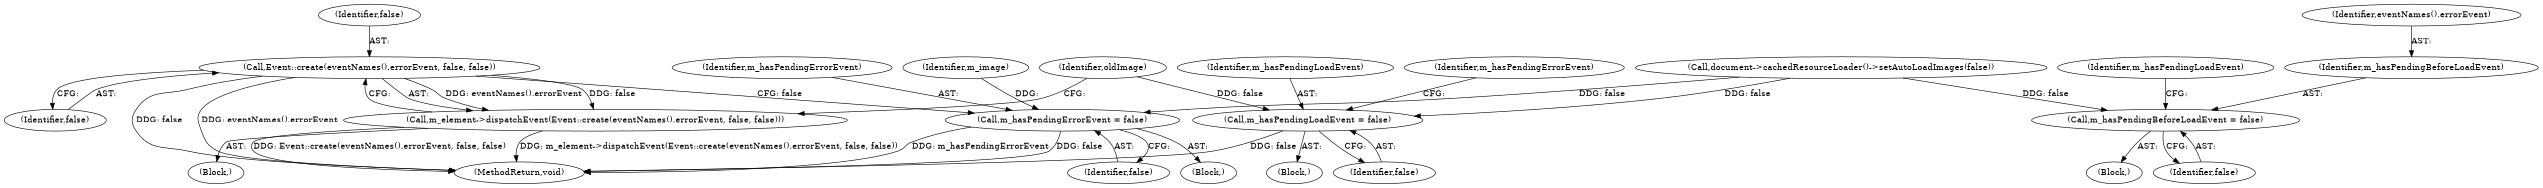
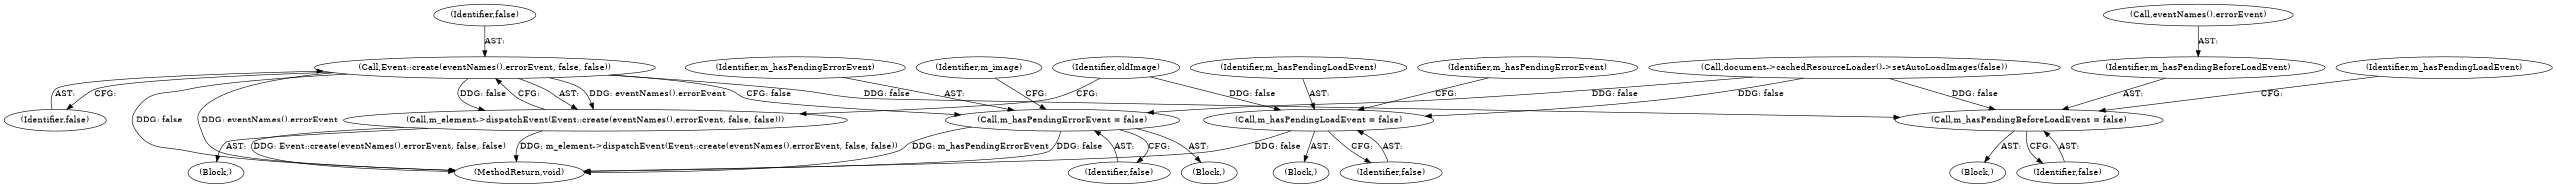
node "(Identifier,eventNames().errorEvent)": label "(Identifier,eventNames().errorEvent)" -> "(Call,eventNames().errorEvent)"
edge "(Identifier,m_image)" -> "(Call,m_hasPendingErrorEvent = false)": label "DDG: " -> "CFG: "
edge "(Call,Event::create(eventNames().errorEvent, false, false))" -> "(Call,m_hasPendingBeforeLoadEvent = false)": added, label "DDG: false"
